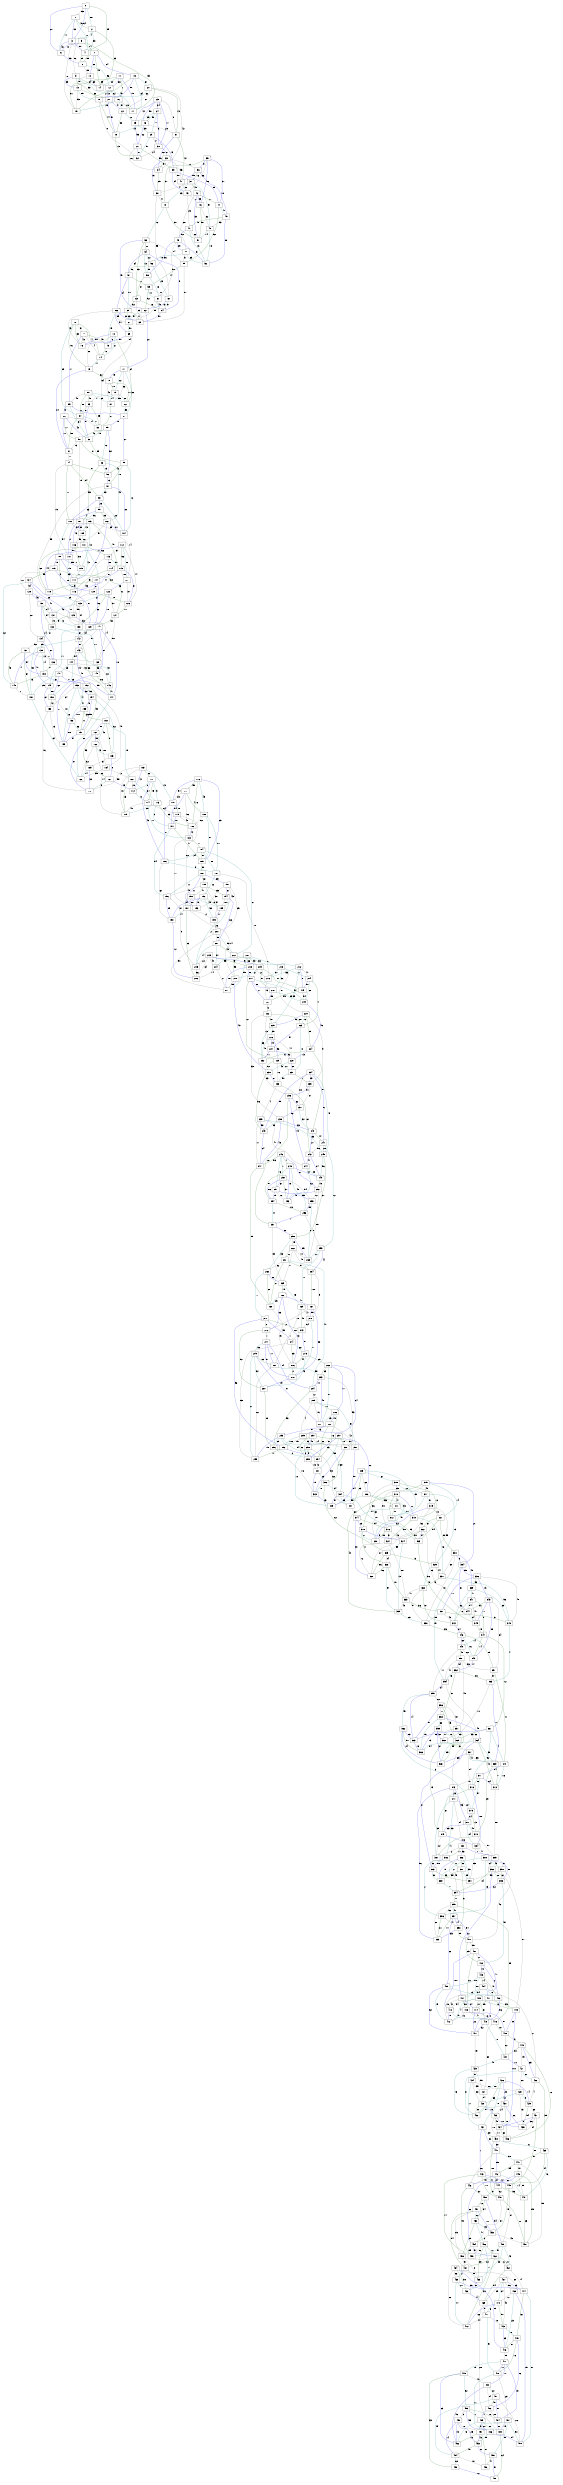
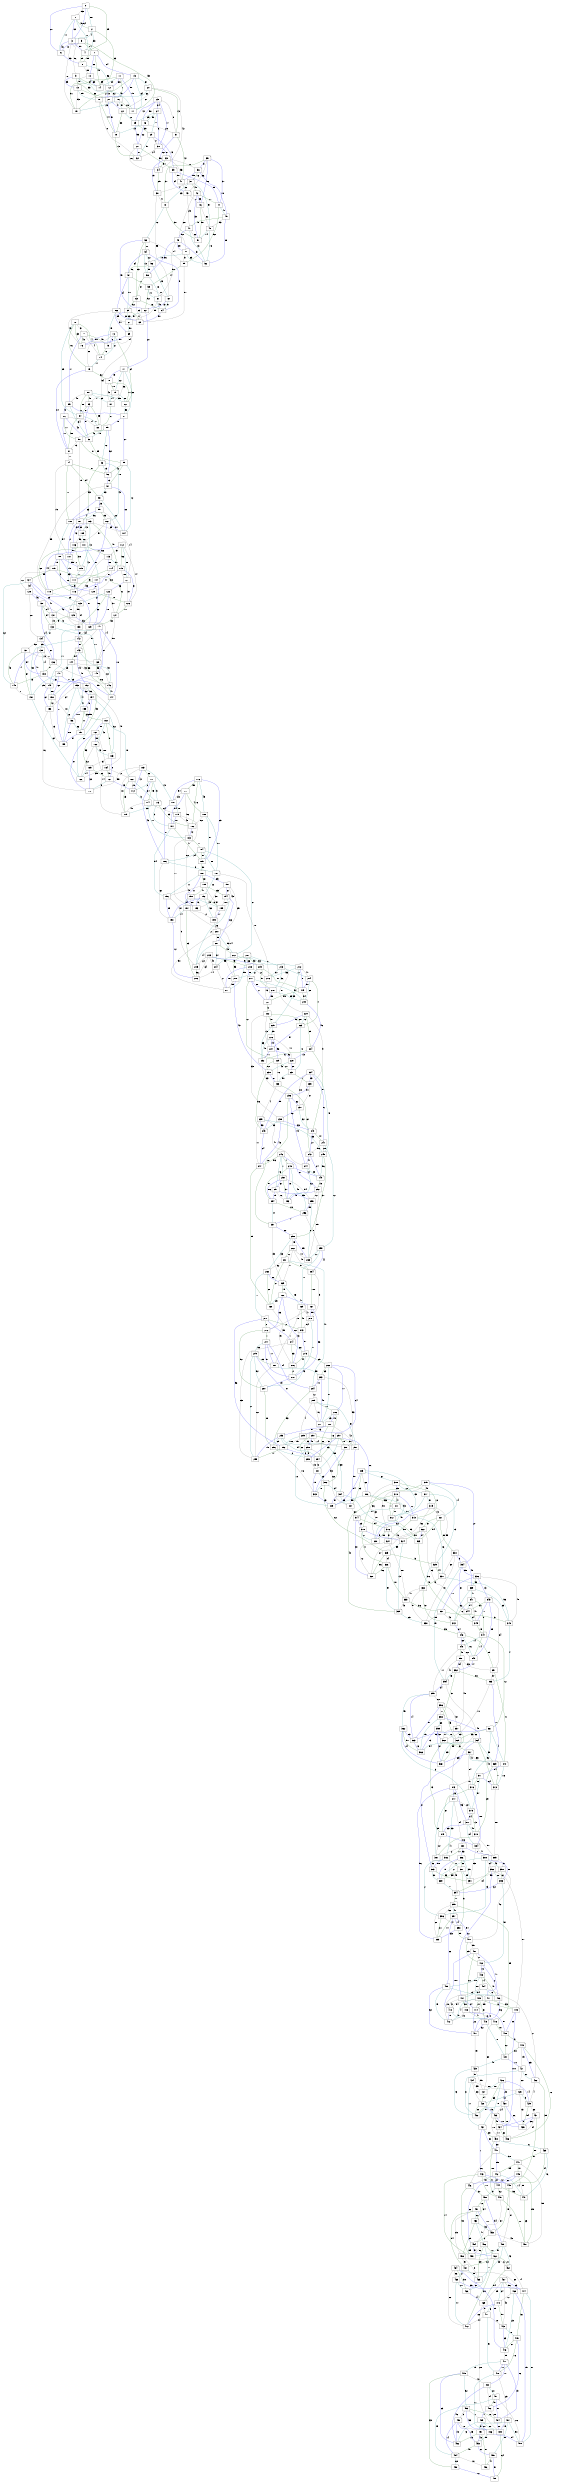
edge "164" -- "167": added, label "40"
